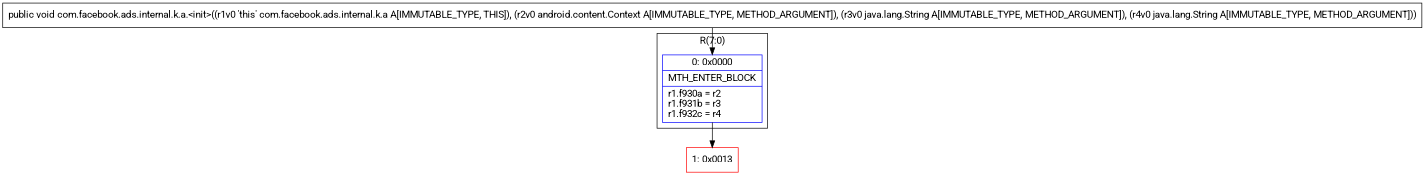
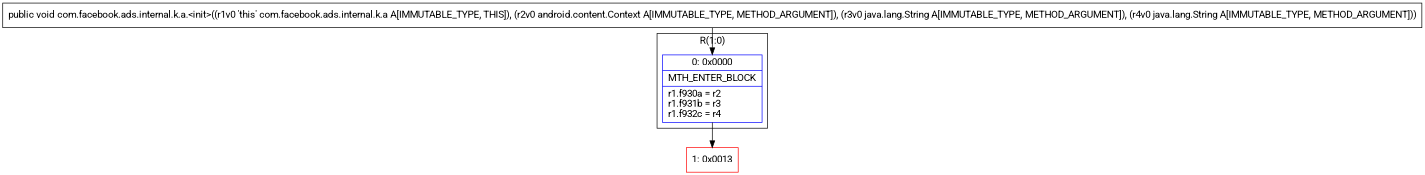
cluster "R(7:0)": label "R(7:0)" -> "R(1:0)"
